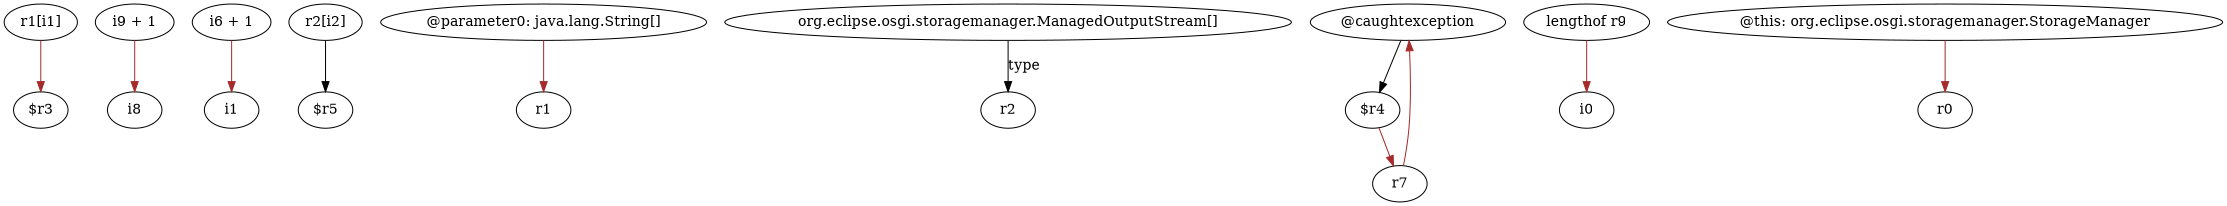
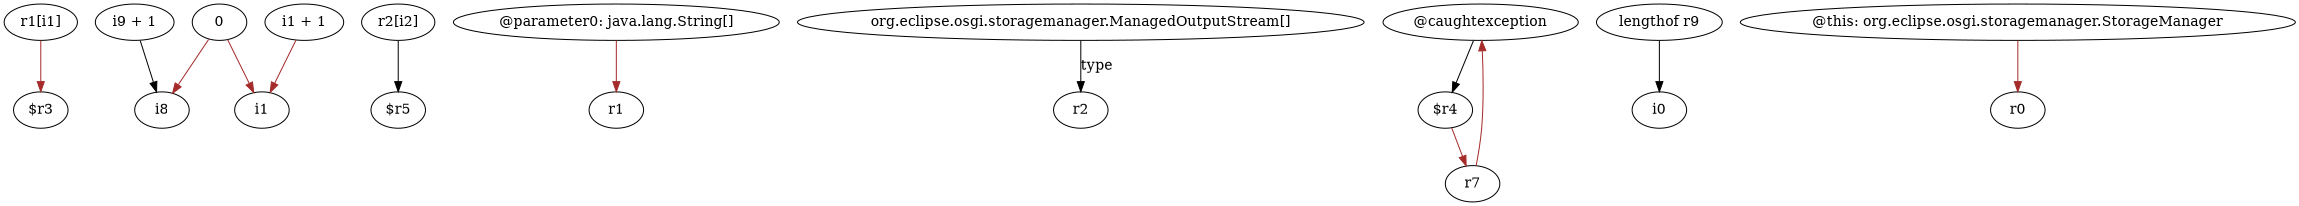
node "0": added
node "i6 + 1": label "i6 + 1" -> "i1 + 1"
edge "i9 + 1" -> "i8": color brown -> black
edge "lengthof r9" -> "i0": color brown -> black
